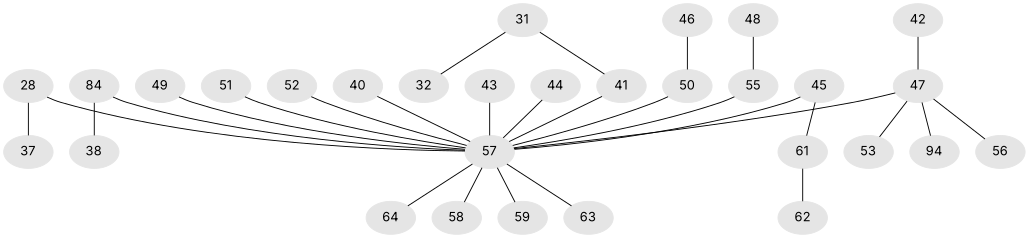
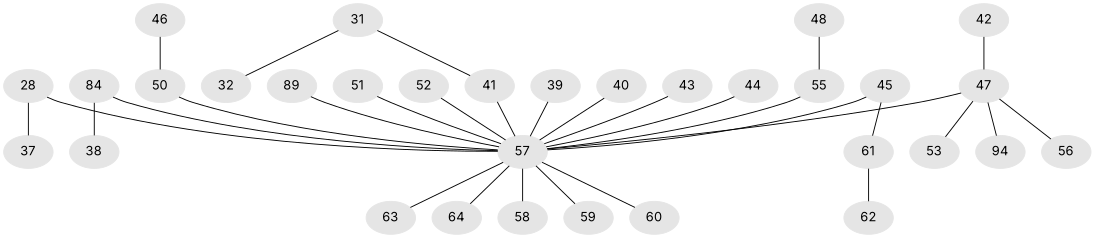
node "49": label "49" -> "89"
node "39": added
node "60": added
